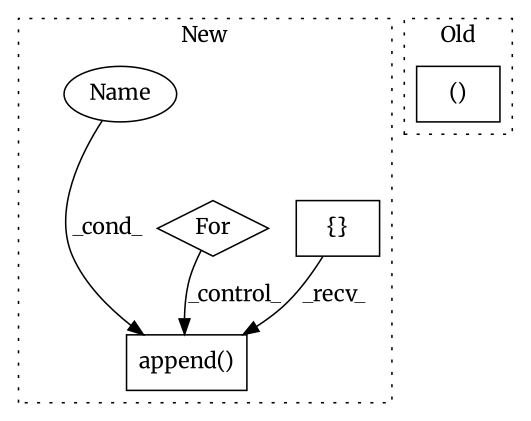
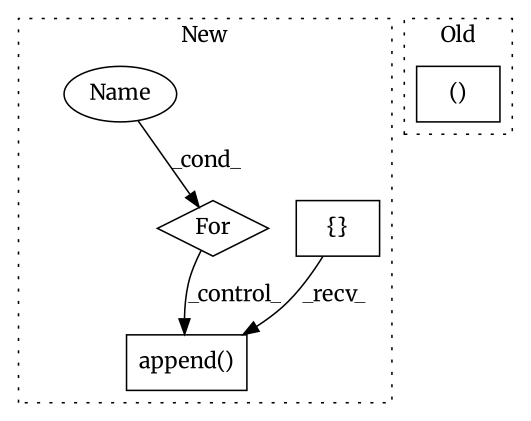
edge "Name" -> "append()": now "Name" -> "For"
